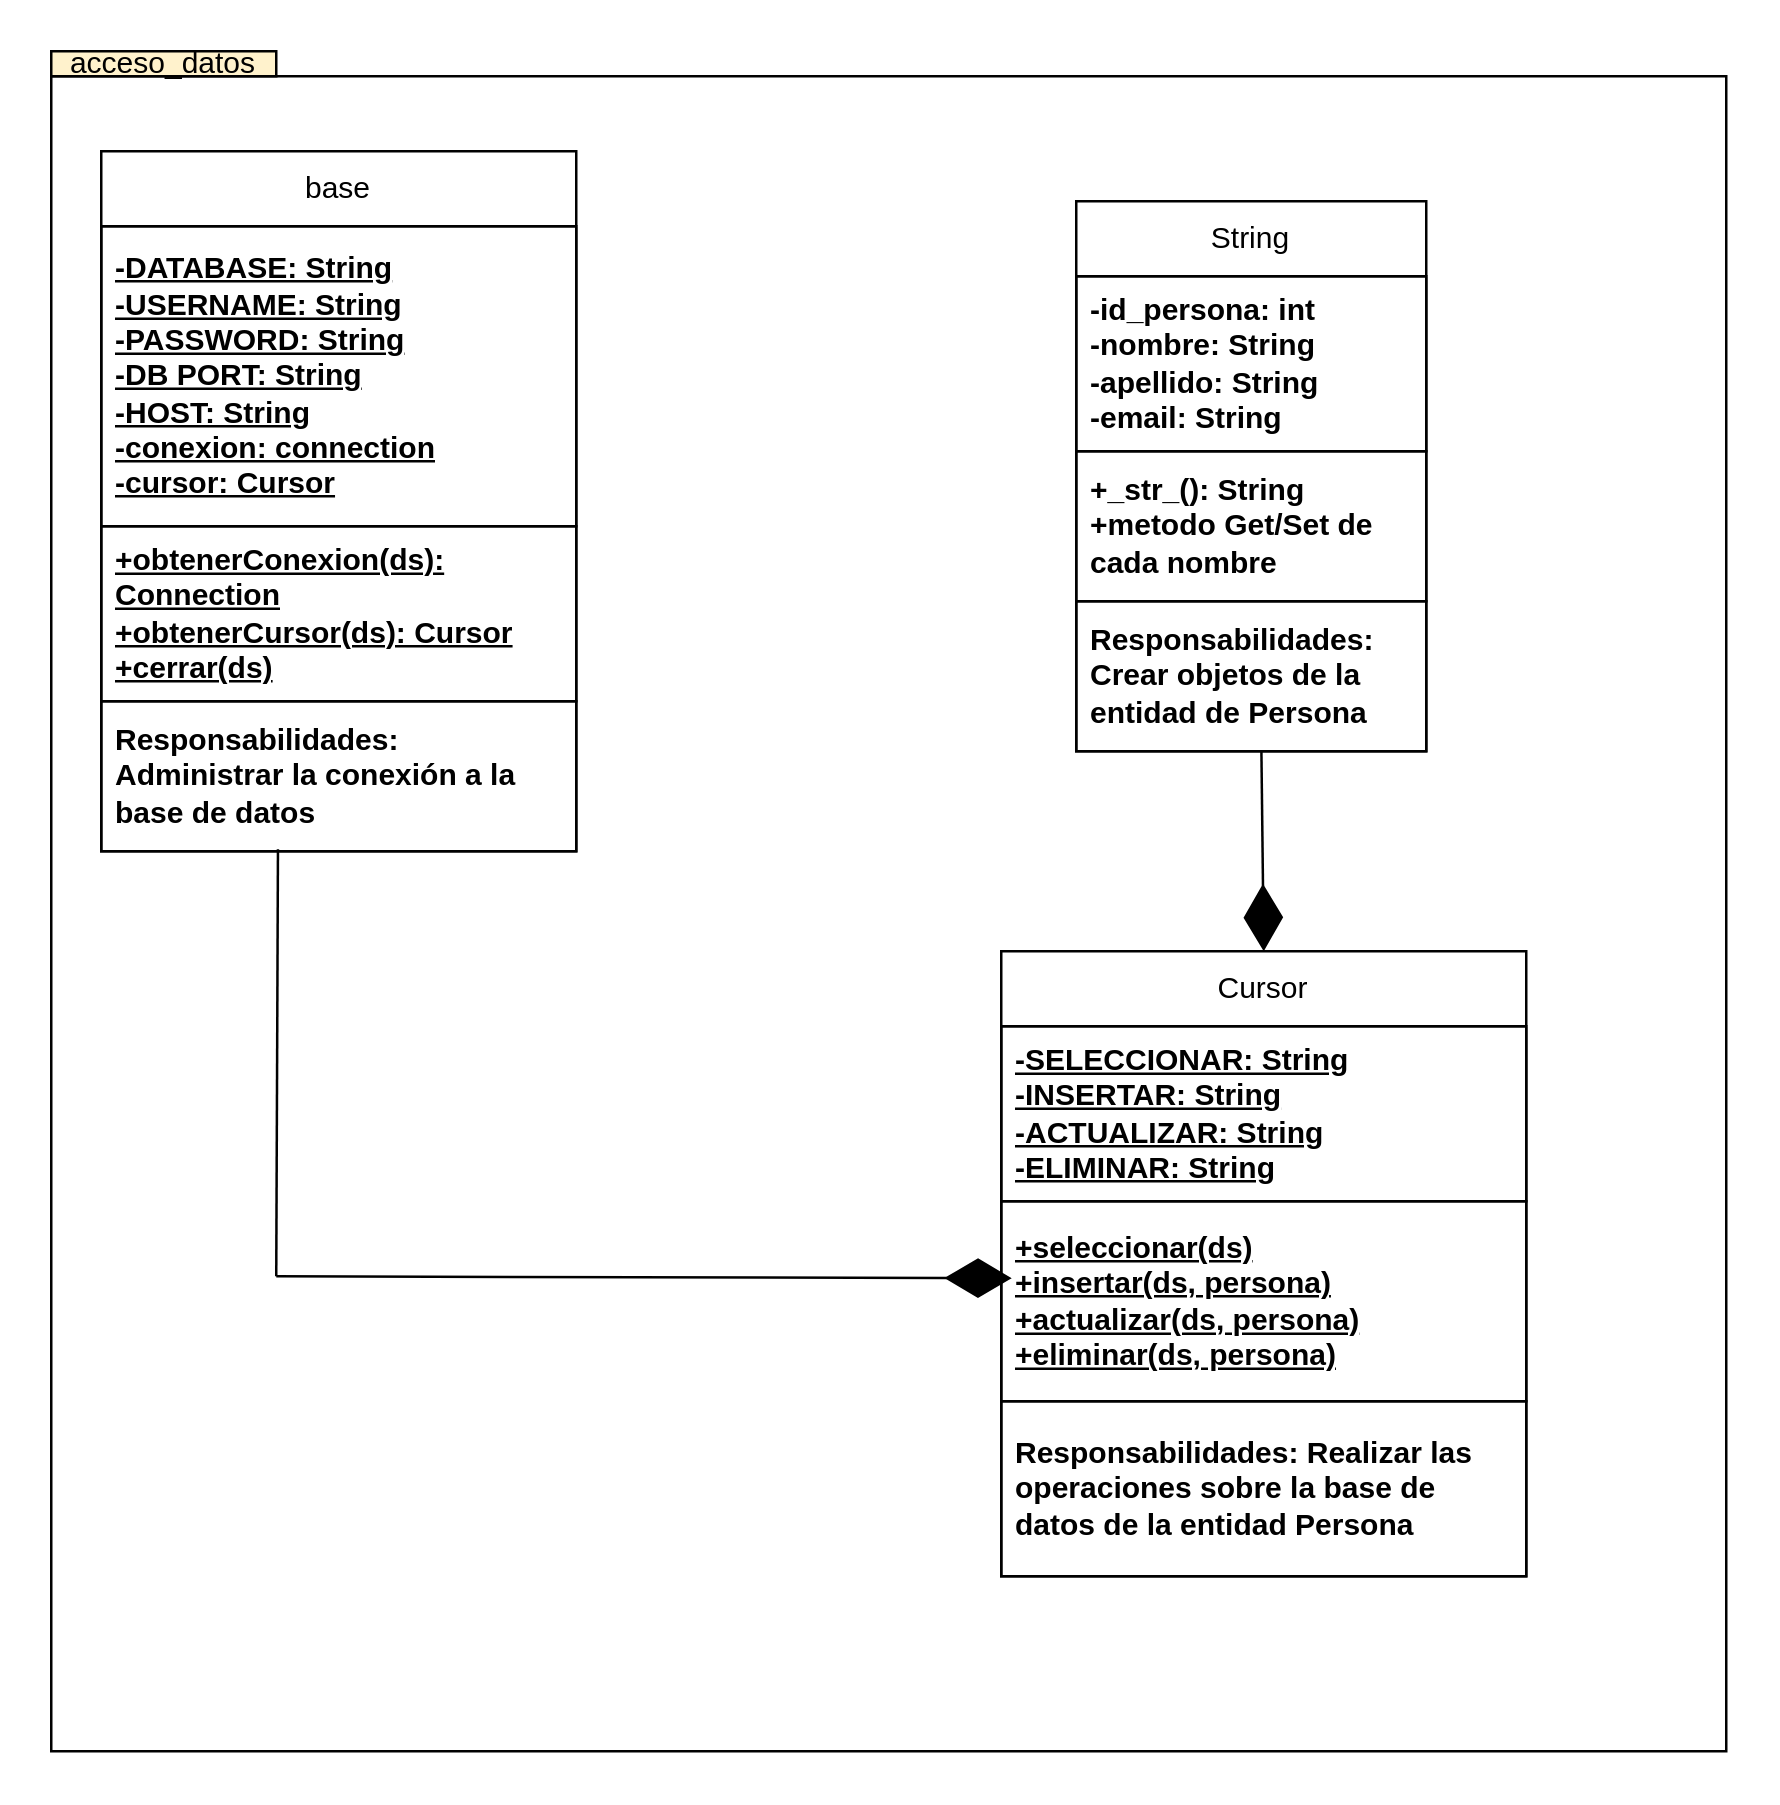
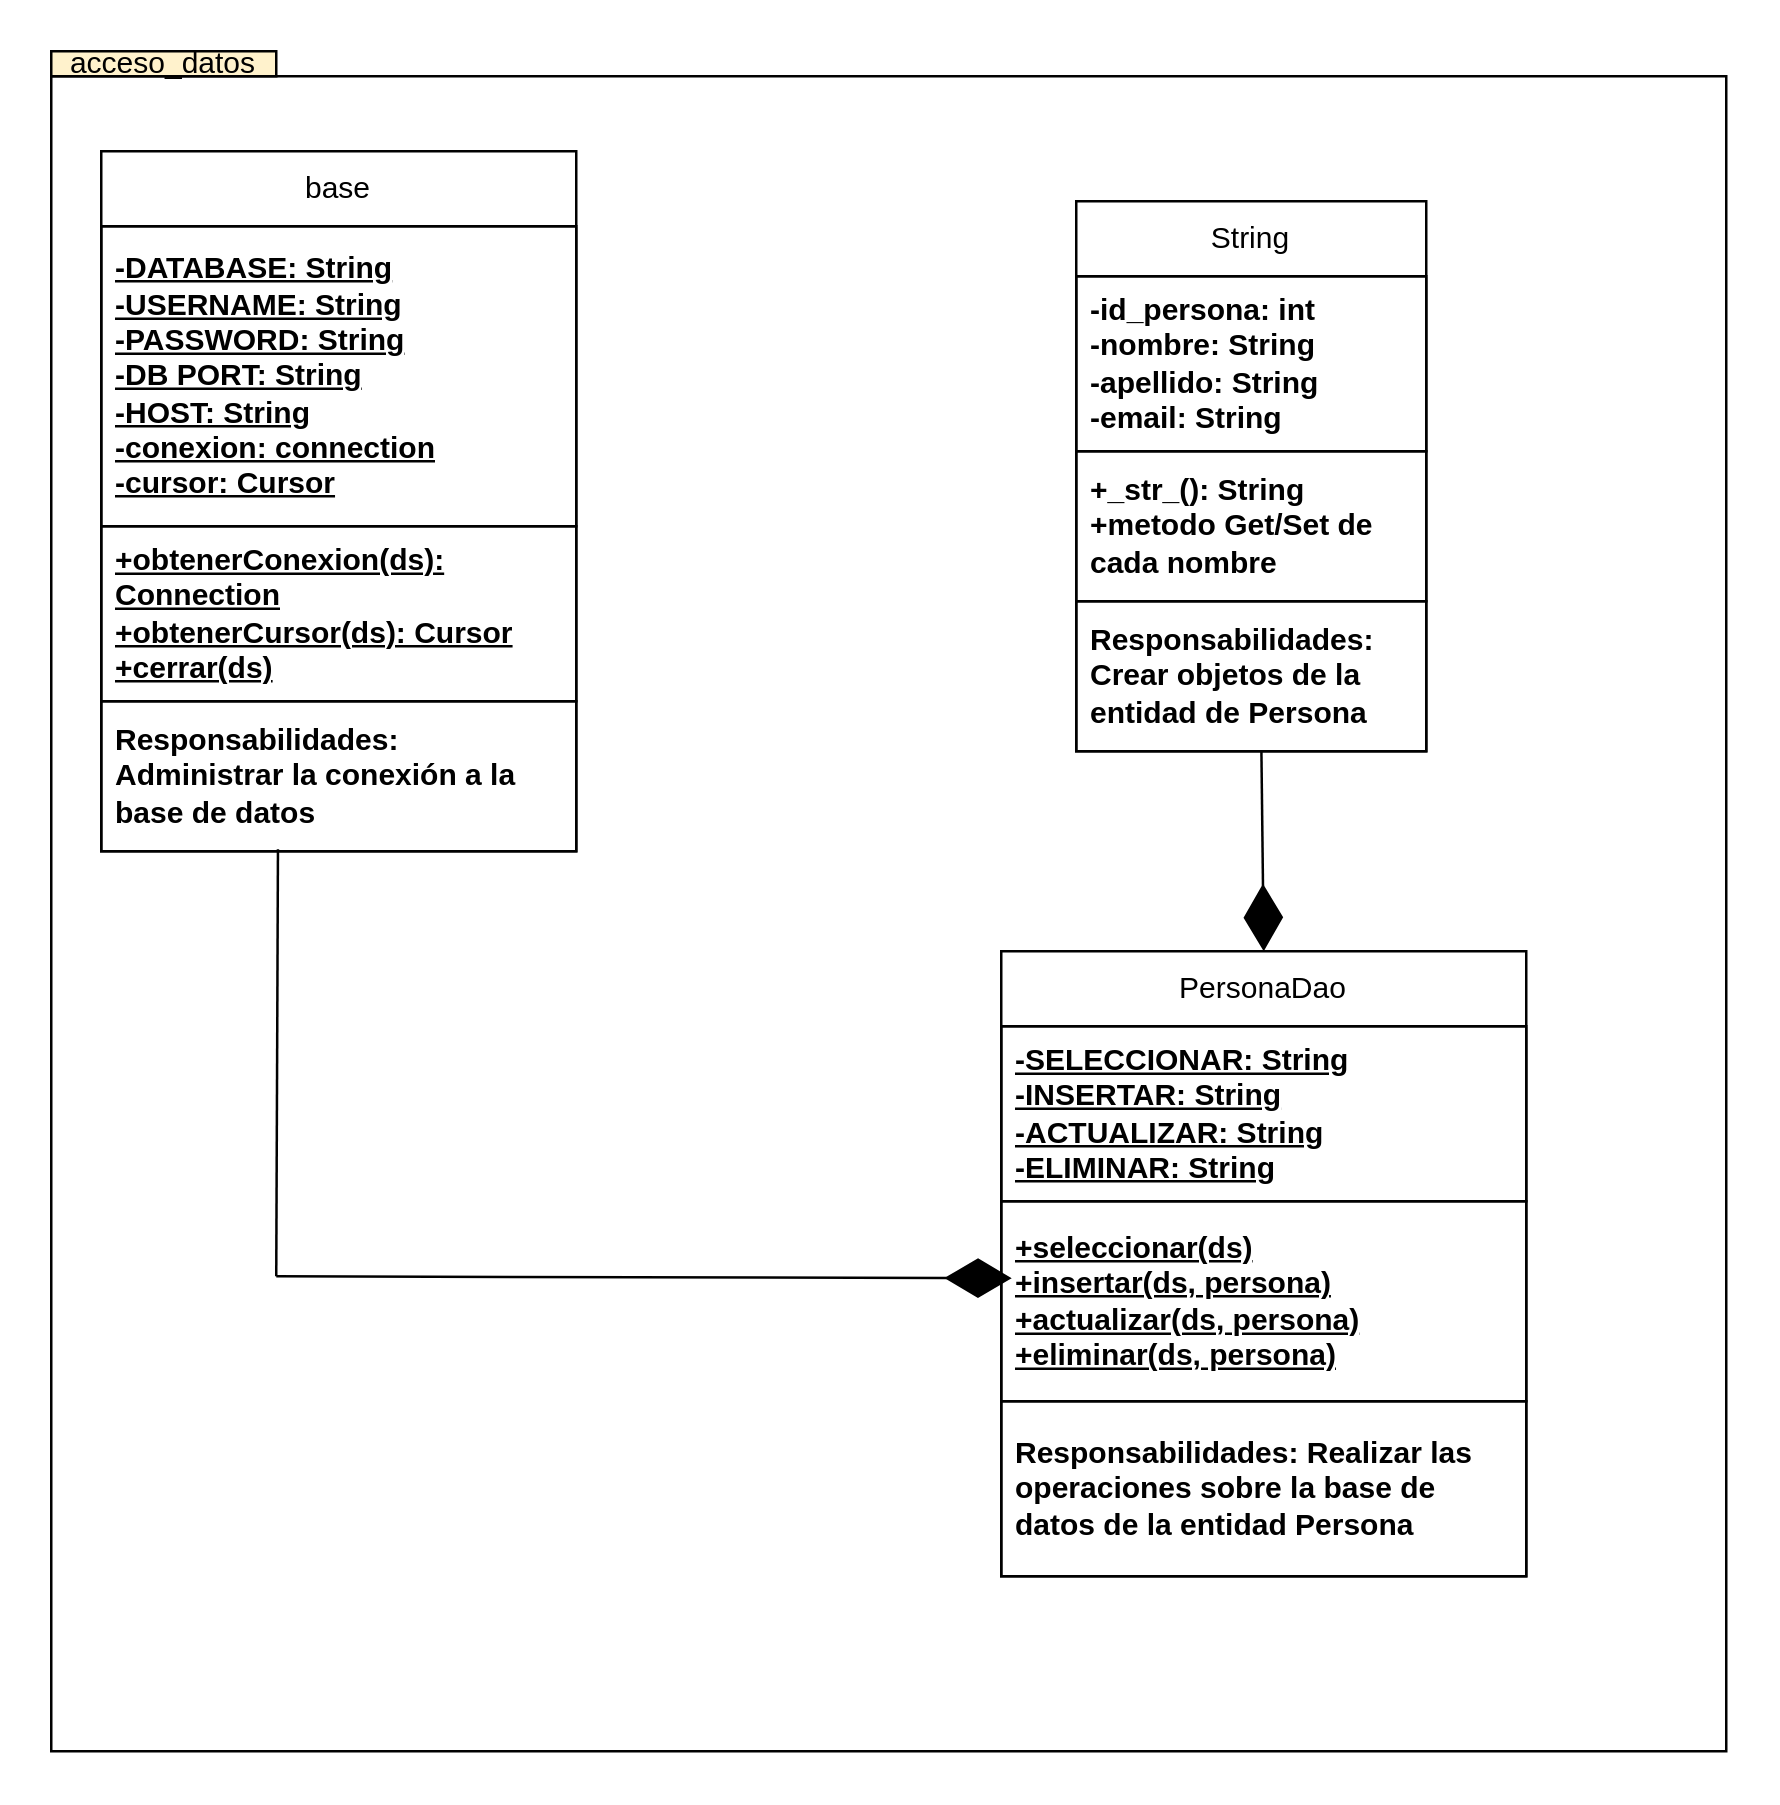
node "Cursor": label "Cursor" -> "PersonaDao"
